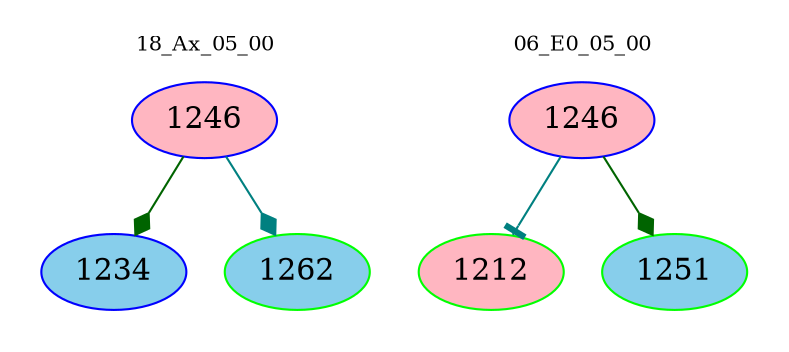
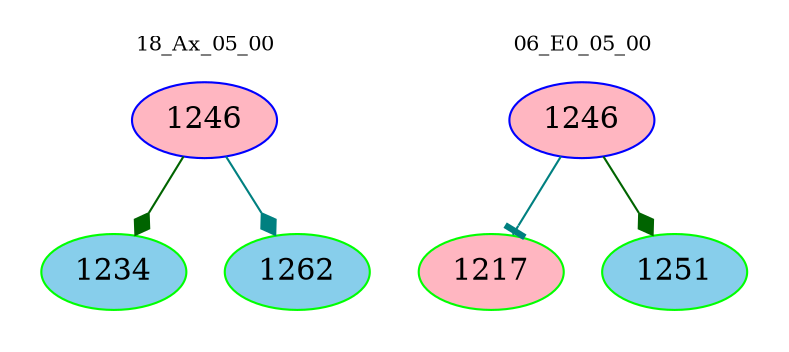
node "1234": color blue -> green
node "1212": label "1212" -> "1217"
